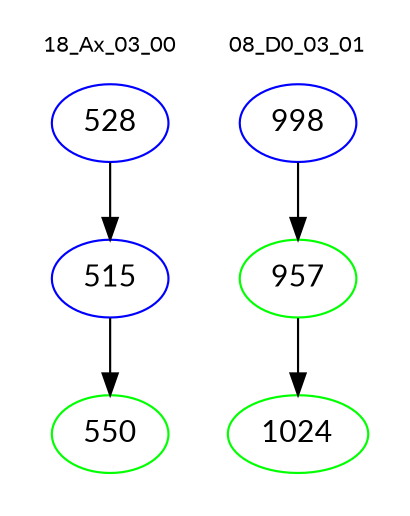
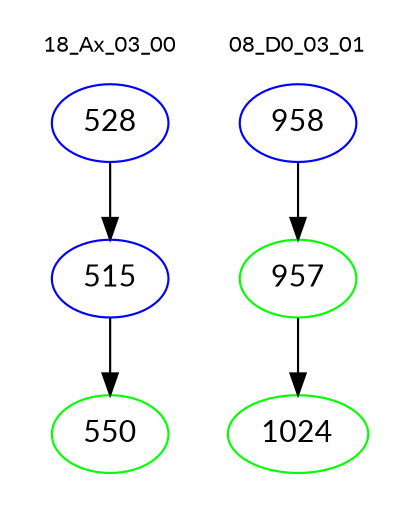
node "998": label "998" -> "958"
